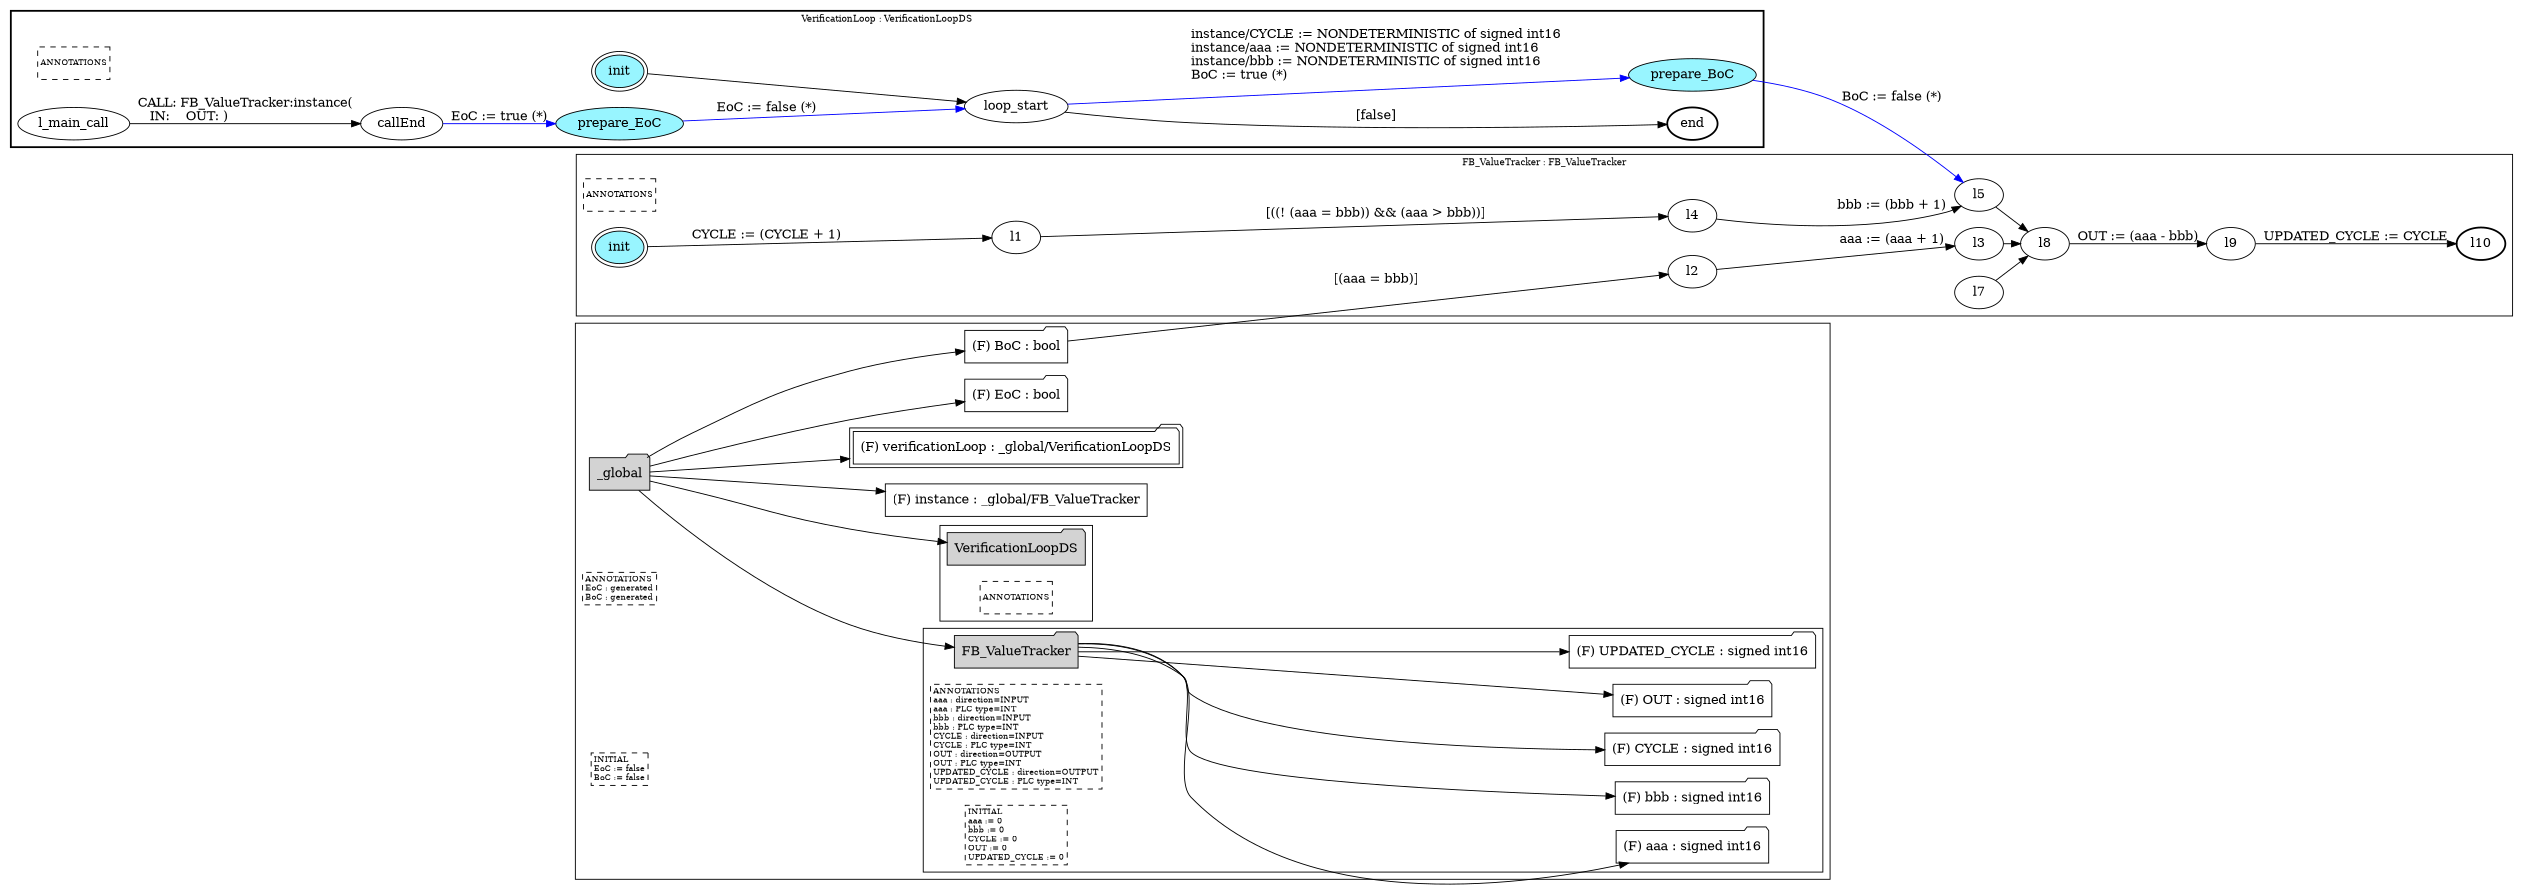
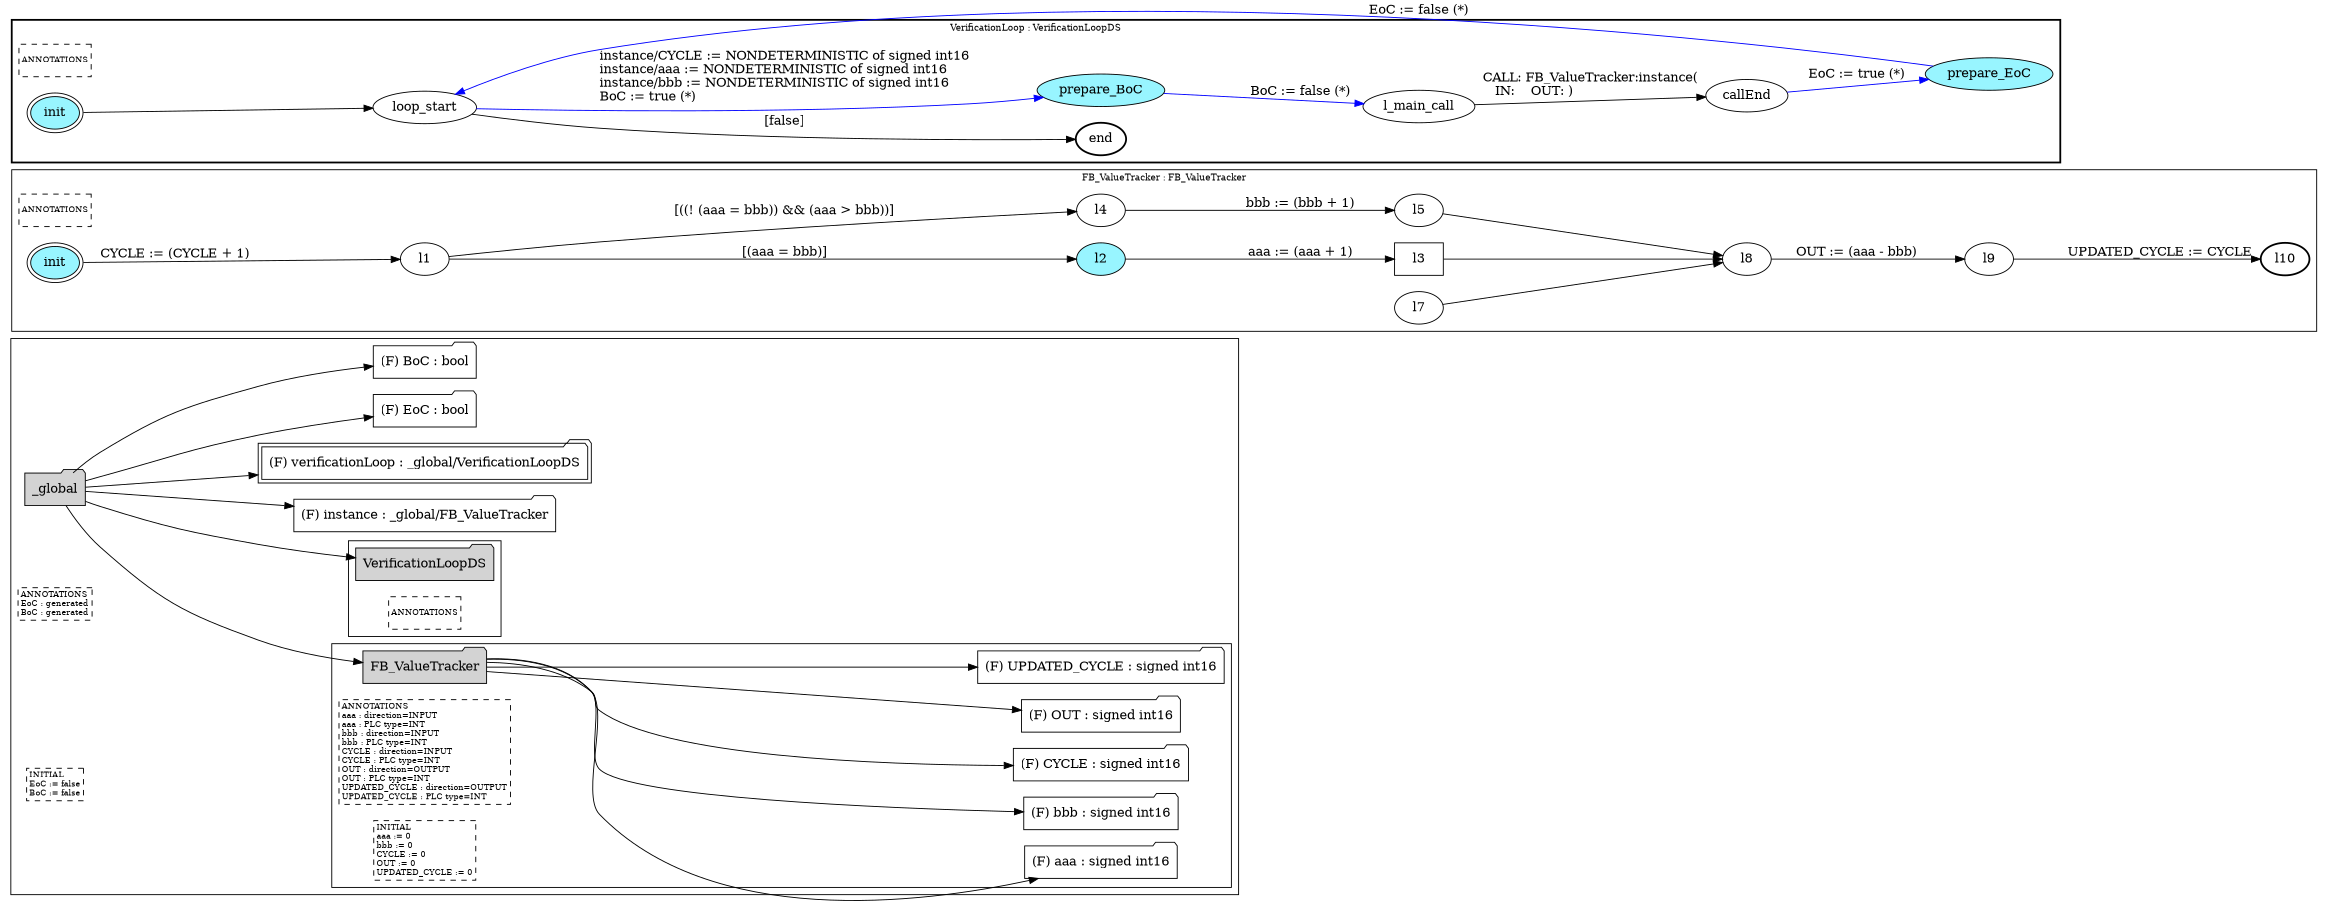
edge "prepare_BoC" -> "l5": now "prepare_BoC" -> "l_main_call"
node "l3": shape ellipse -> box
node "l2": fillcolor white -> cadetblue1
edge "(F) BoC : bool" -> "l2": now "l1" -> "l2"
node "(F) instance : _global/FB_ValueTracker": shape box -> folder
